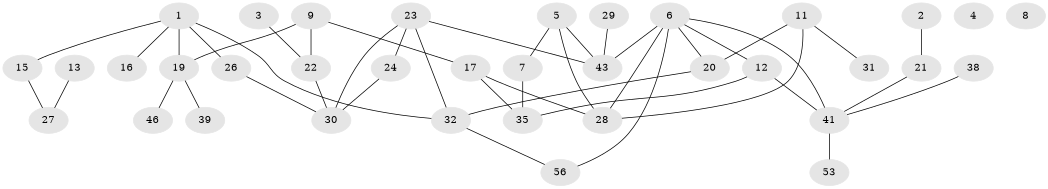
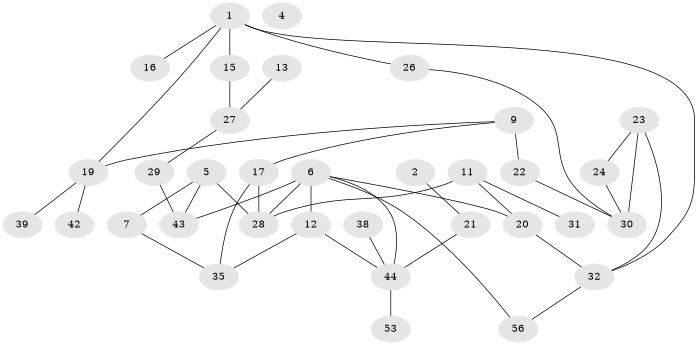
node "3": removed
node "8": removed
edge "23" -- "43": removed
node "46": label "46" -> "42"
node "41": label "41" -> "44"
edge "27" -- "29": added
